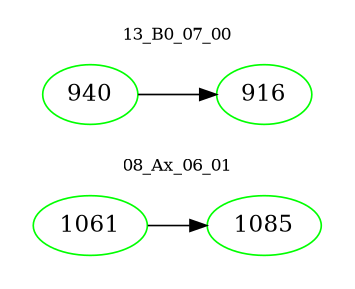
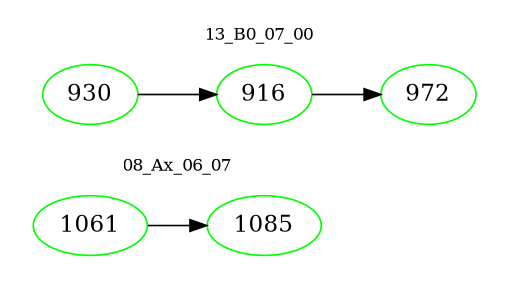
node "940": label "940" -> "930"
node "972": added
cluster "08_Ax_06_01": label "08_Ax_06_01" -> "08_Ax_06_07"
